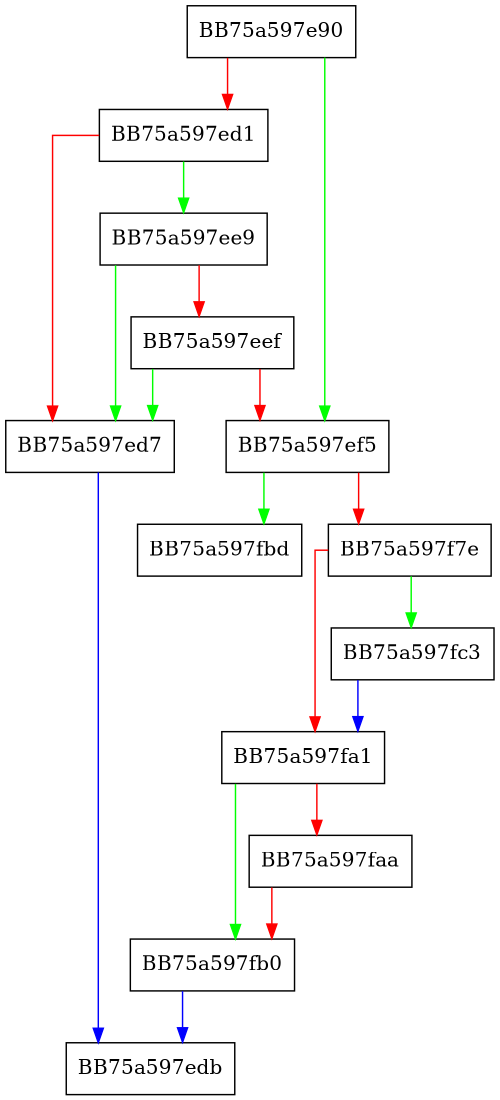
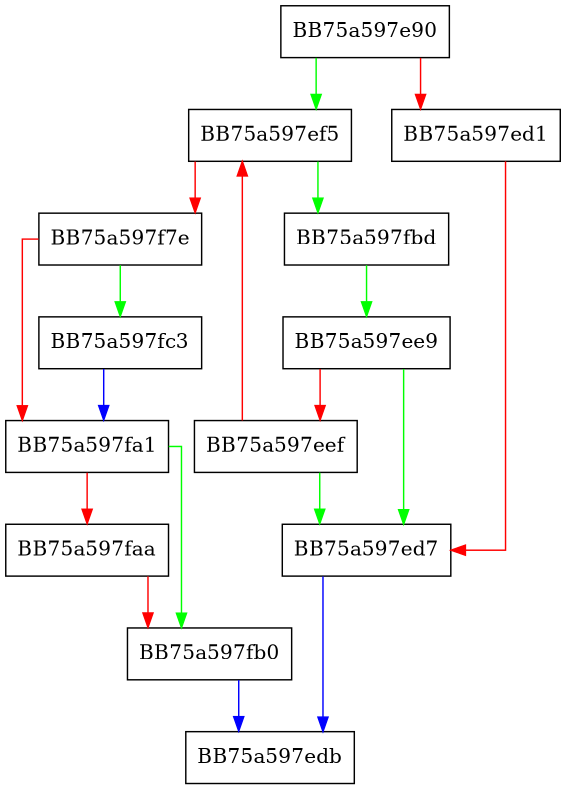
edge "BB75a597ed1" -> "BB75a597ee9": now "BB75a597fbd" -> "BB75a597ee9"
